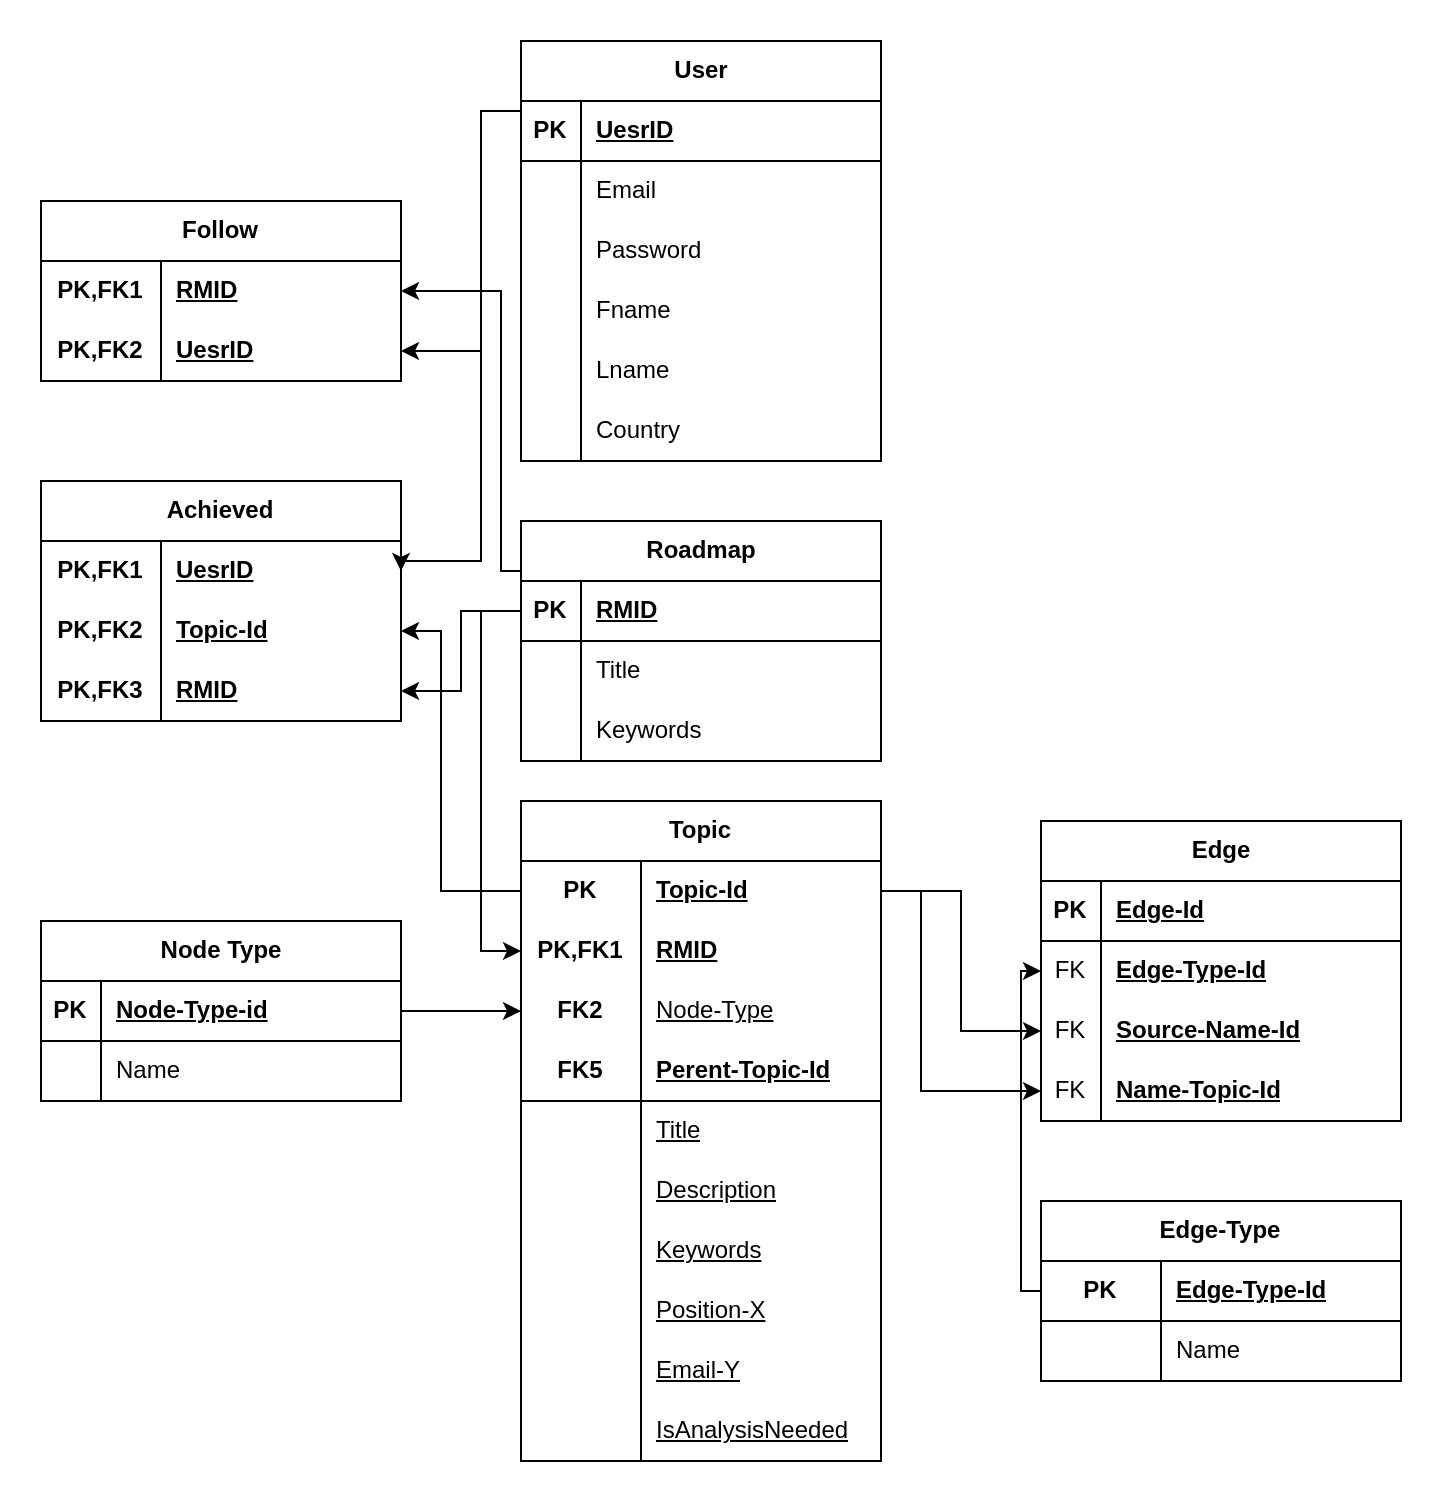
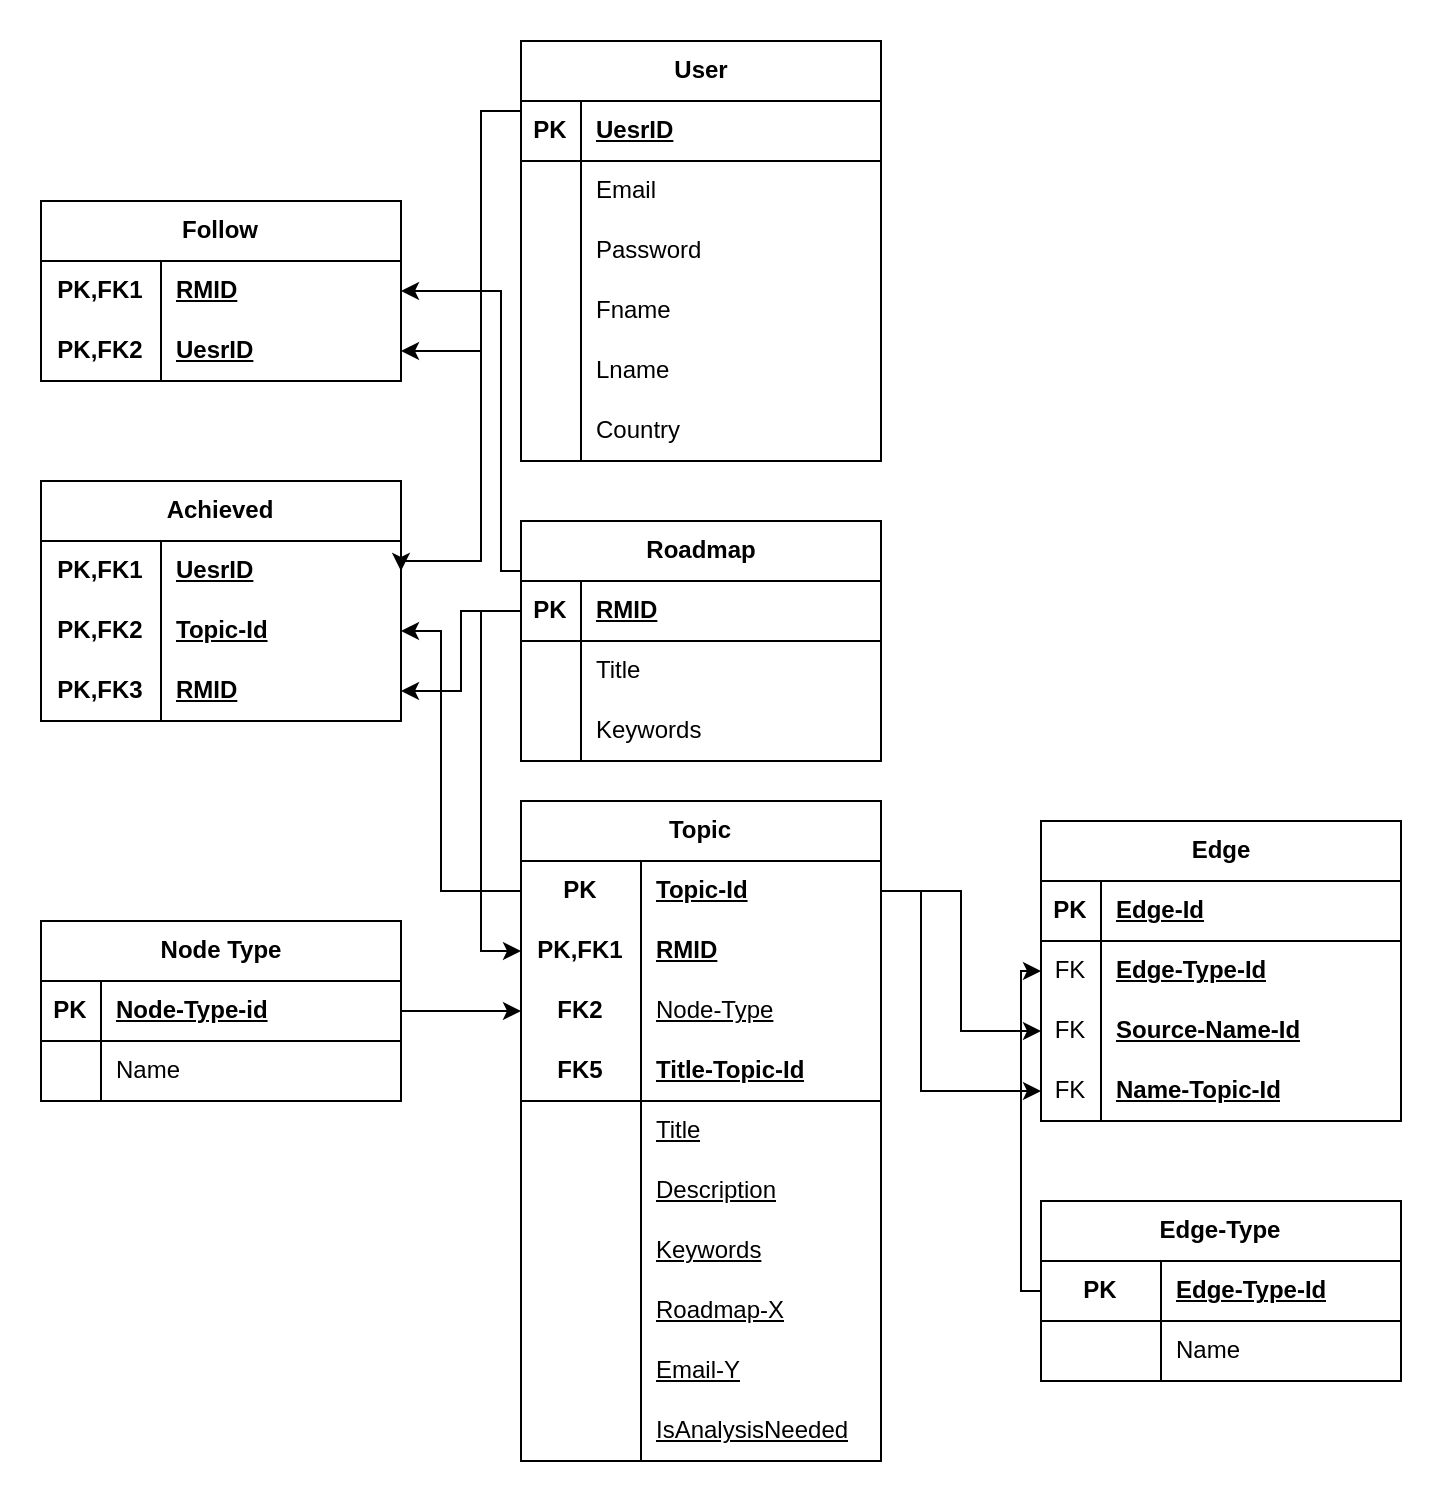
node "Perent-Topic-Id": label "Perent-Topic-Id" -> "Title-Topic-Id"
node "Position-X": label "Position-X" -> "Roadmap-X"
